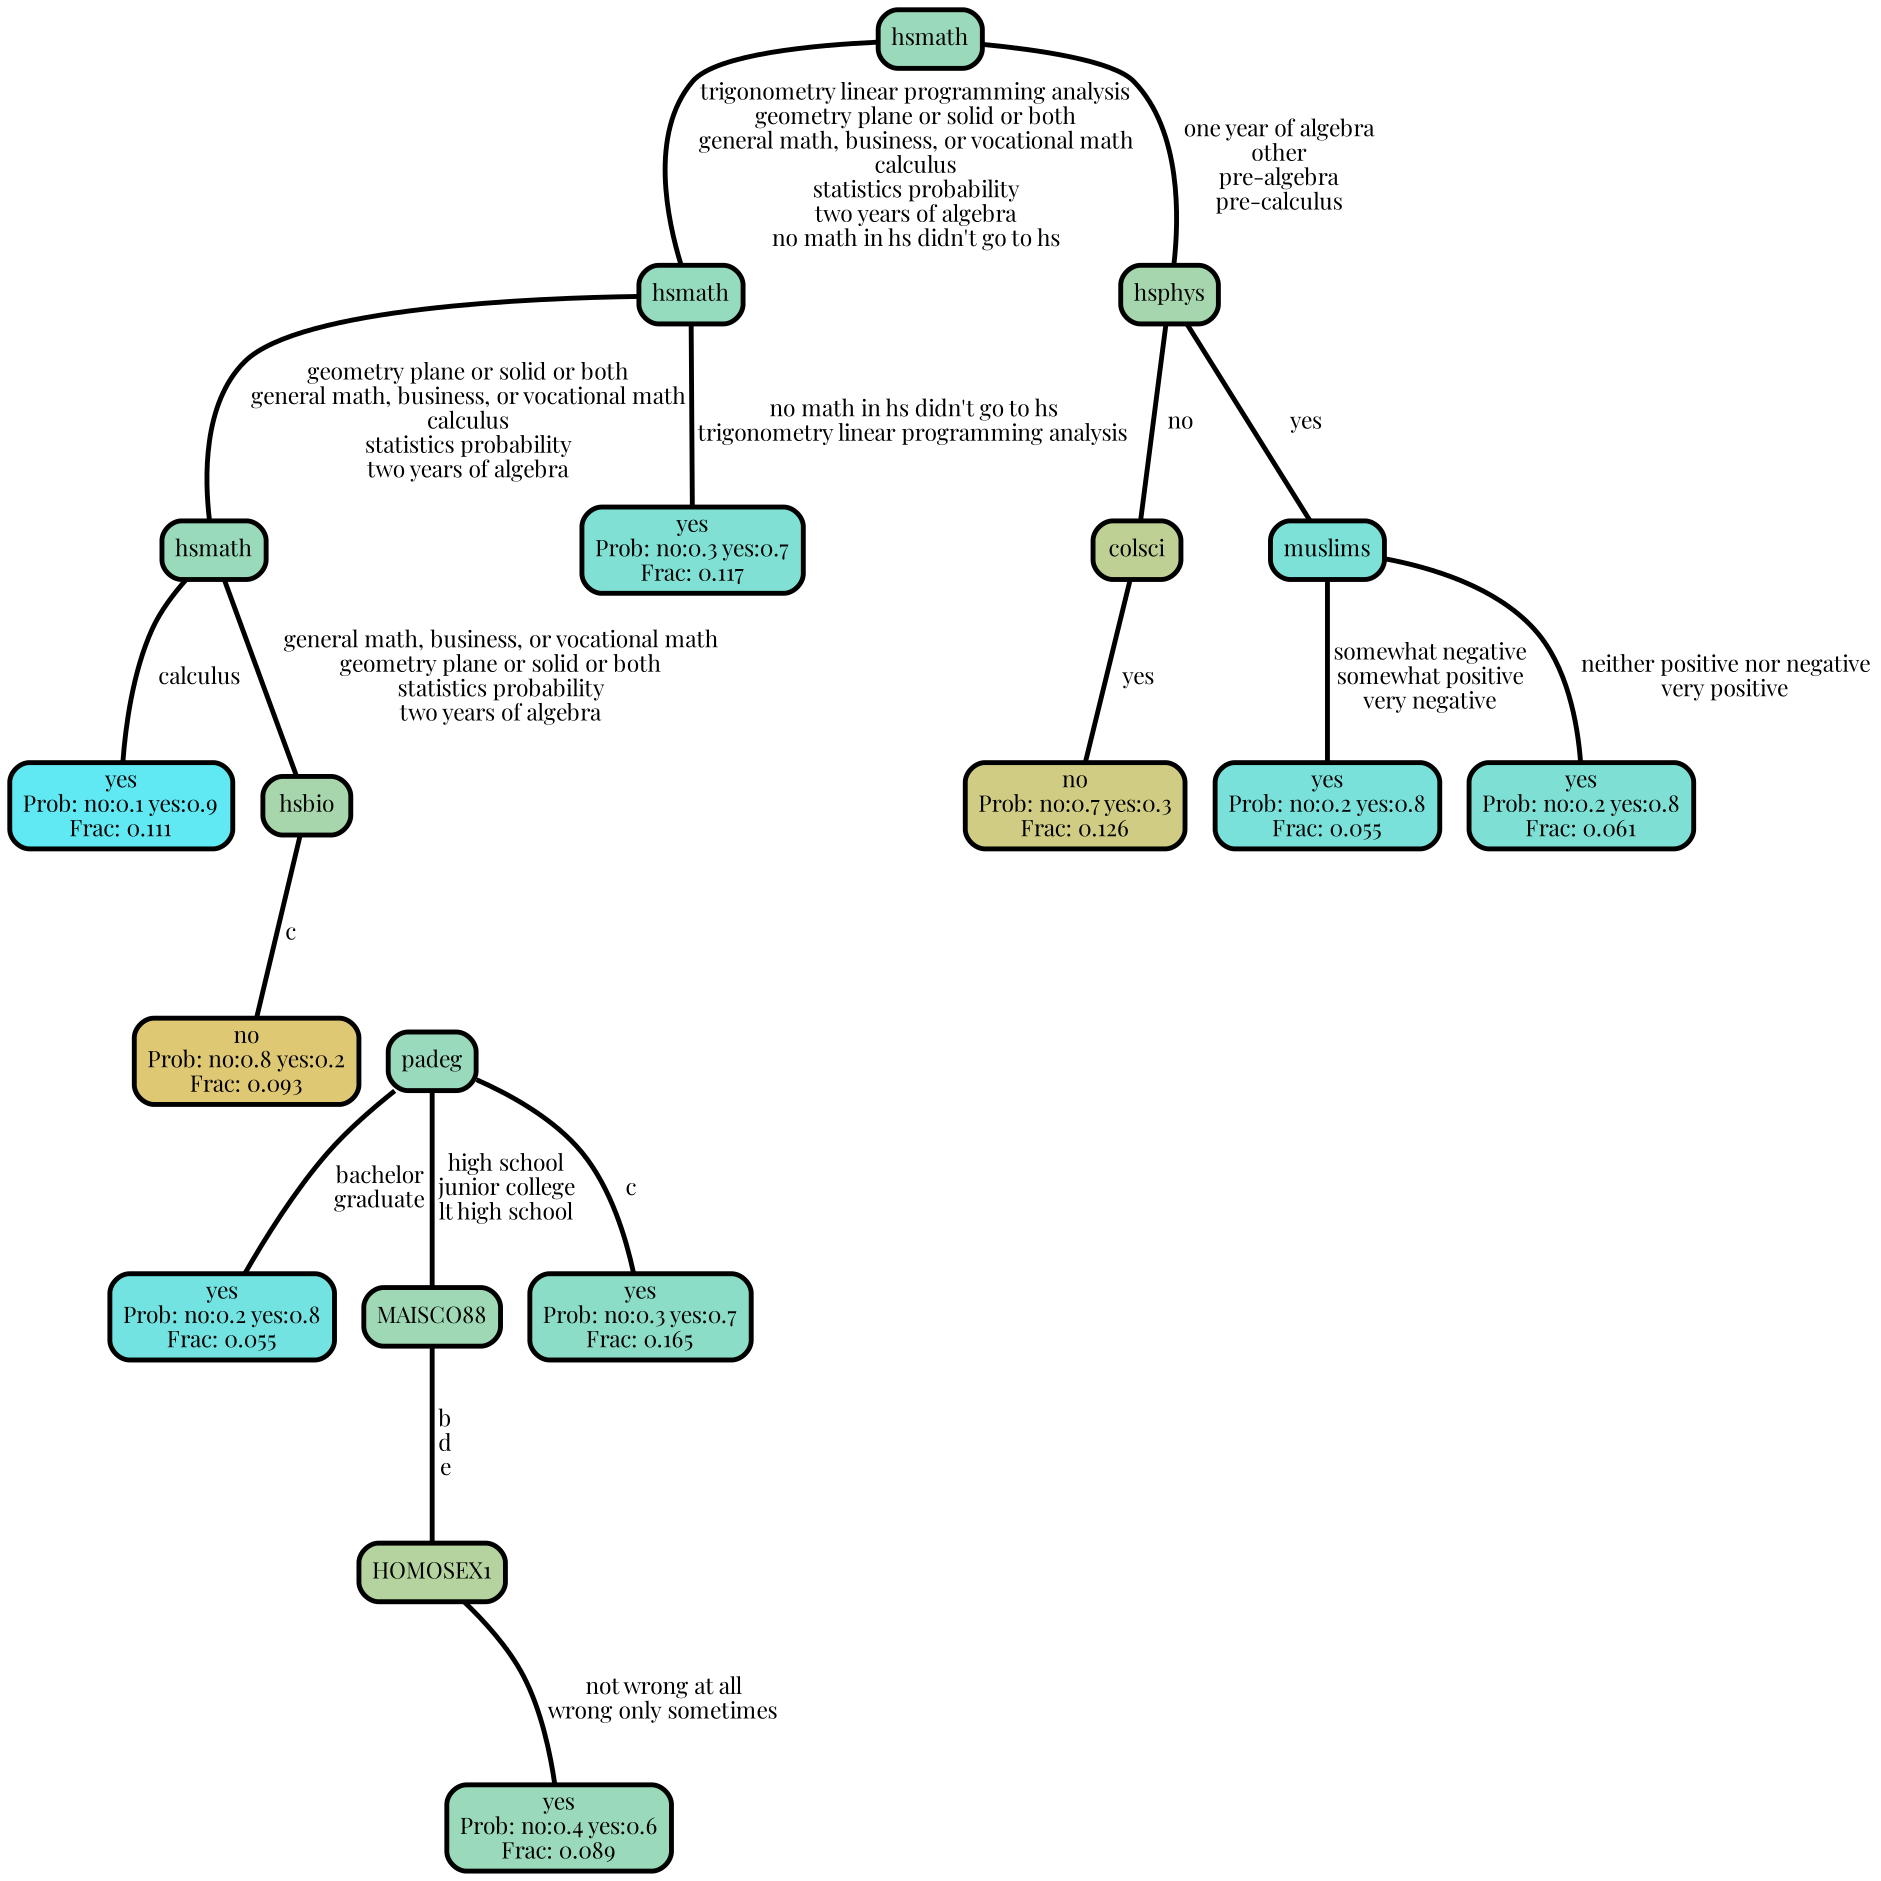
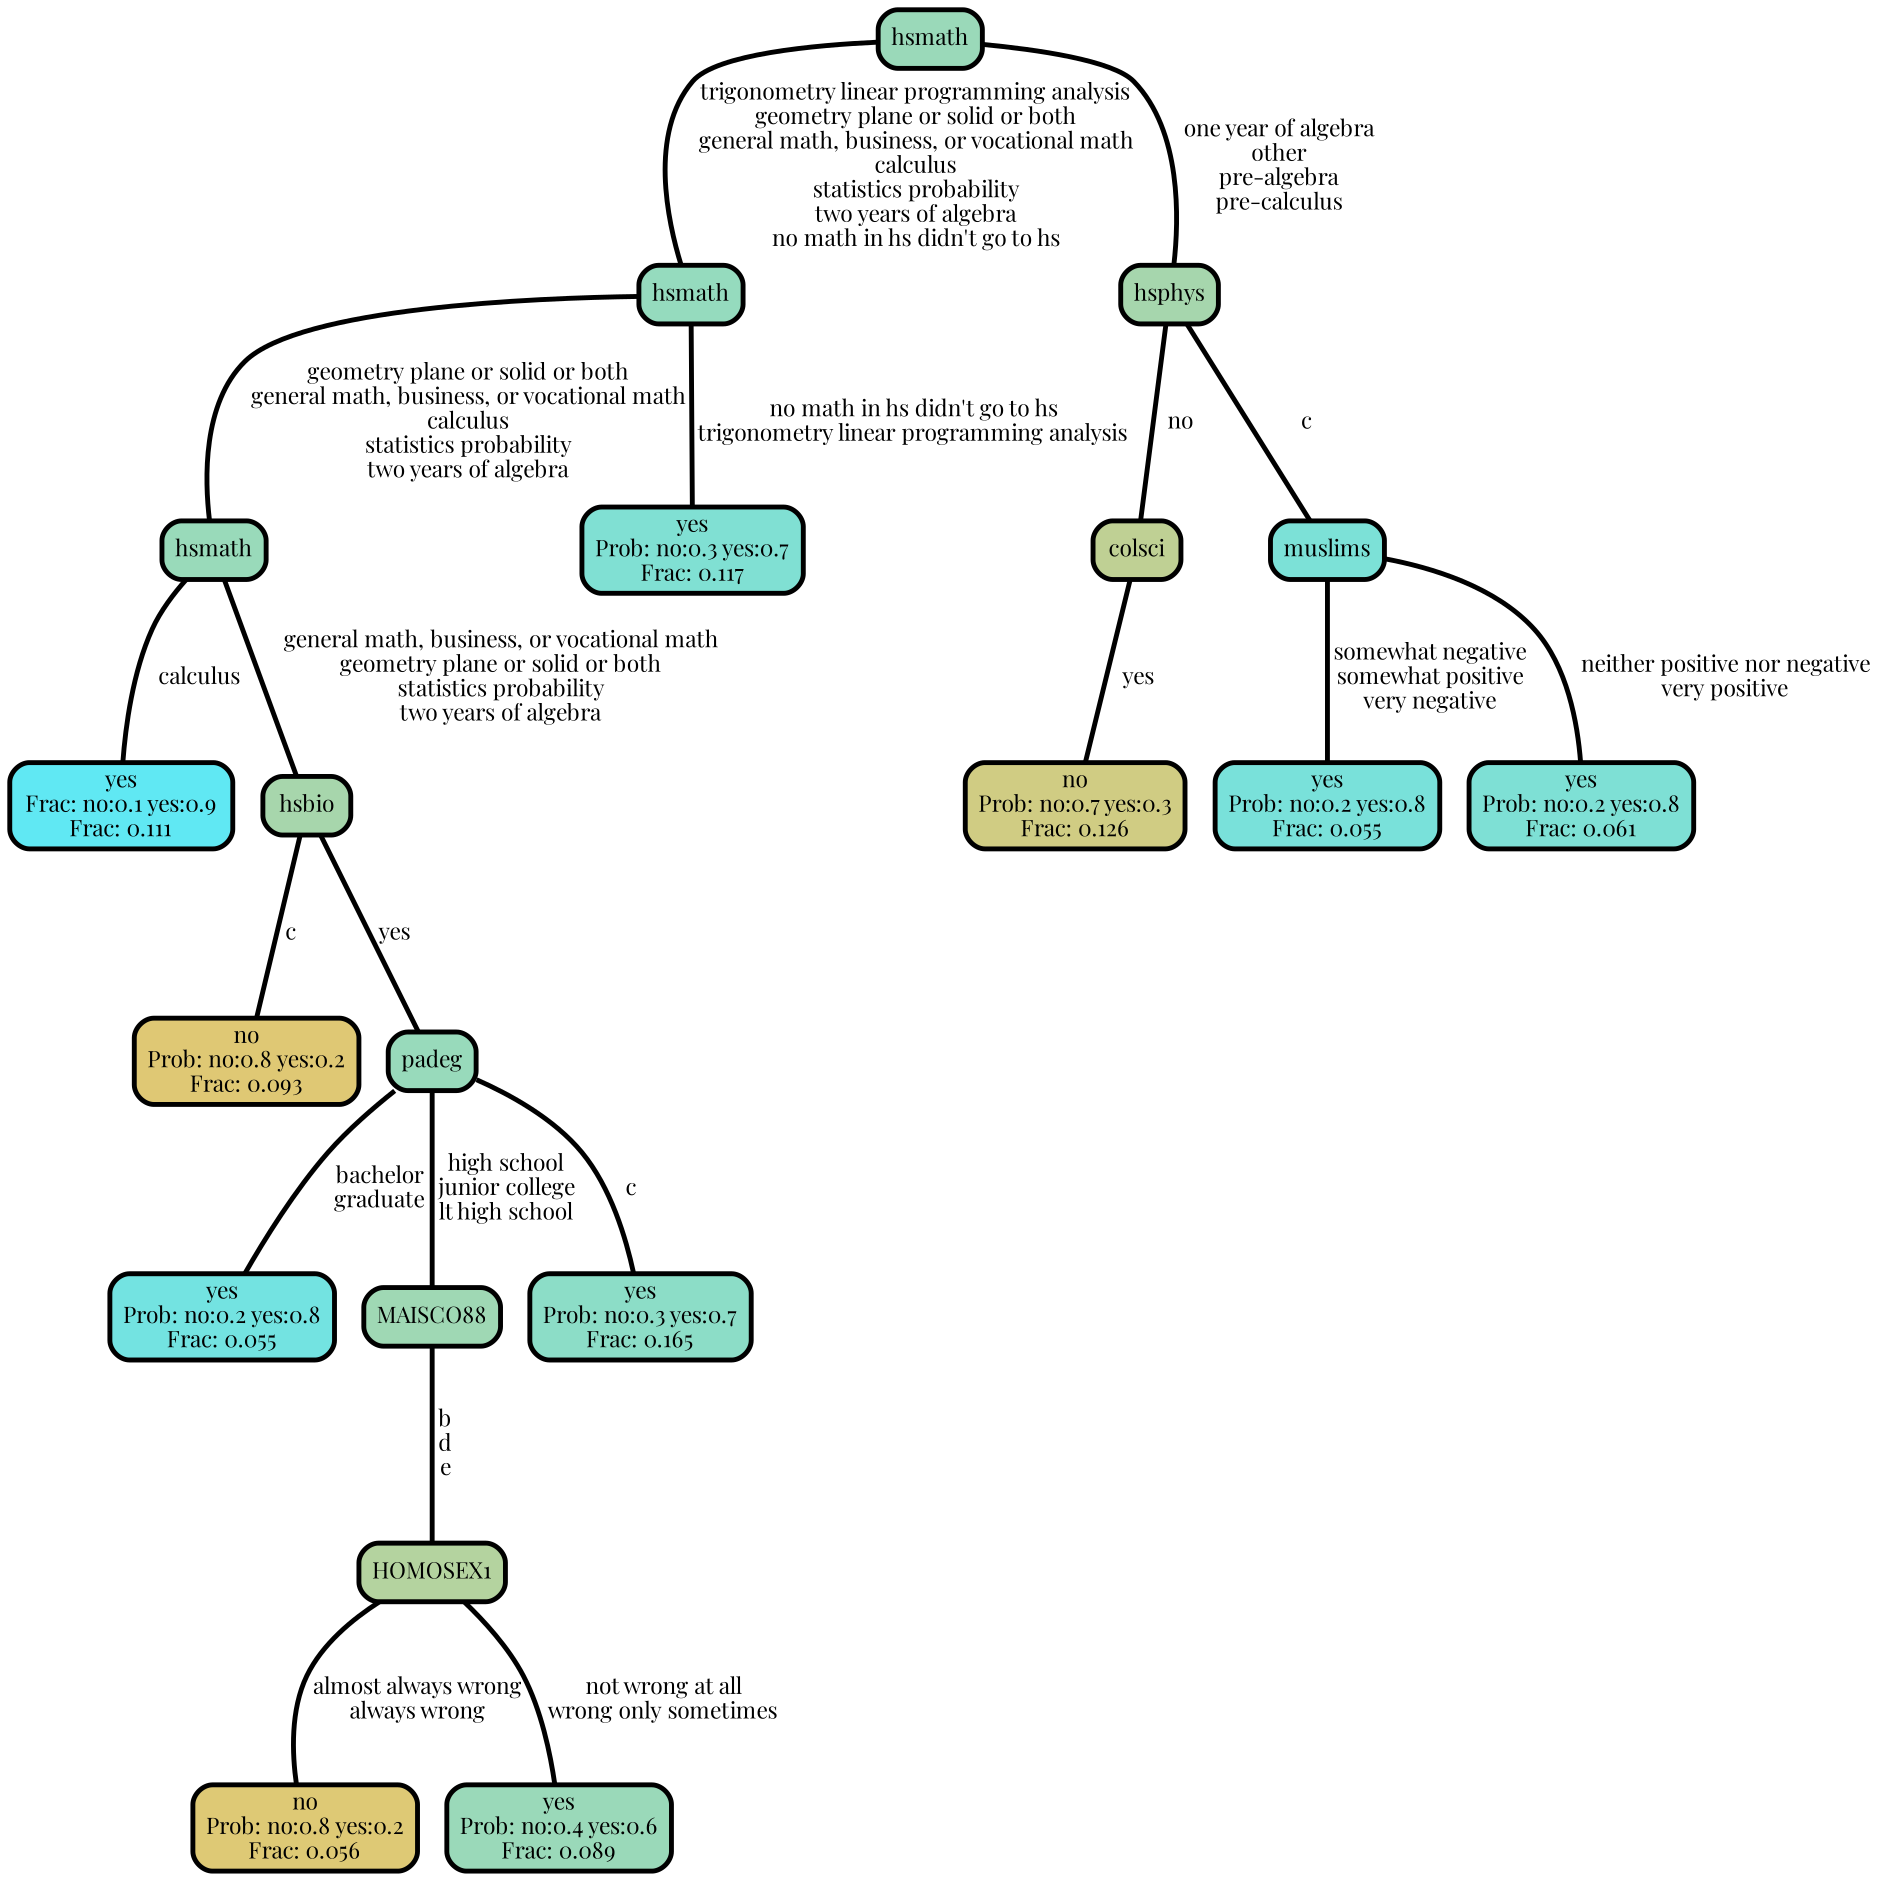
edge "hsphys" -- "muslims": label " yes" -> " c"
node "yes Prob: no:0.1 yes:0.9 Frac: 0.111": label "yes Prob: no:0.1 yes:0.9 Frac: 0.111" -> "yes Frac: no:0.1 yes:0.9 Frac: 0.111"
edge "hsbio" -- "padeg": added, label "yes"
node "no Prob: no:0.8 yes:0.2 Frac: 0.056": added
